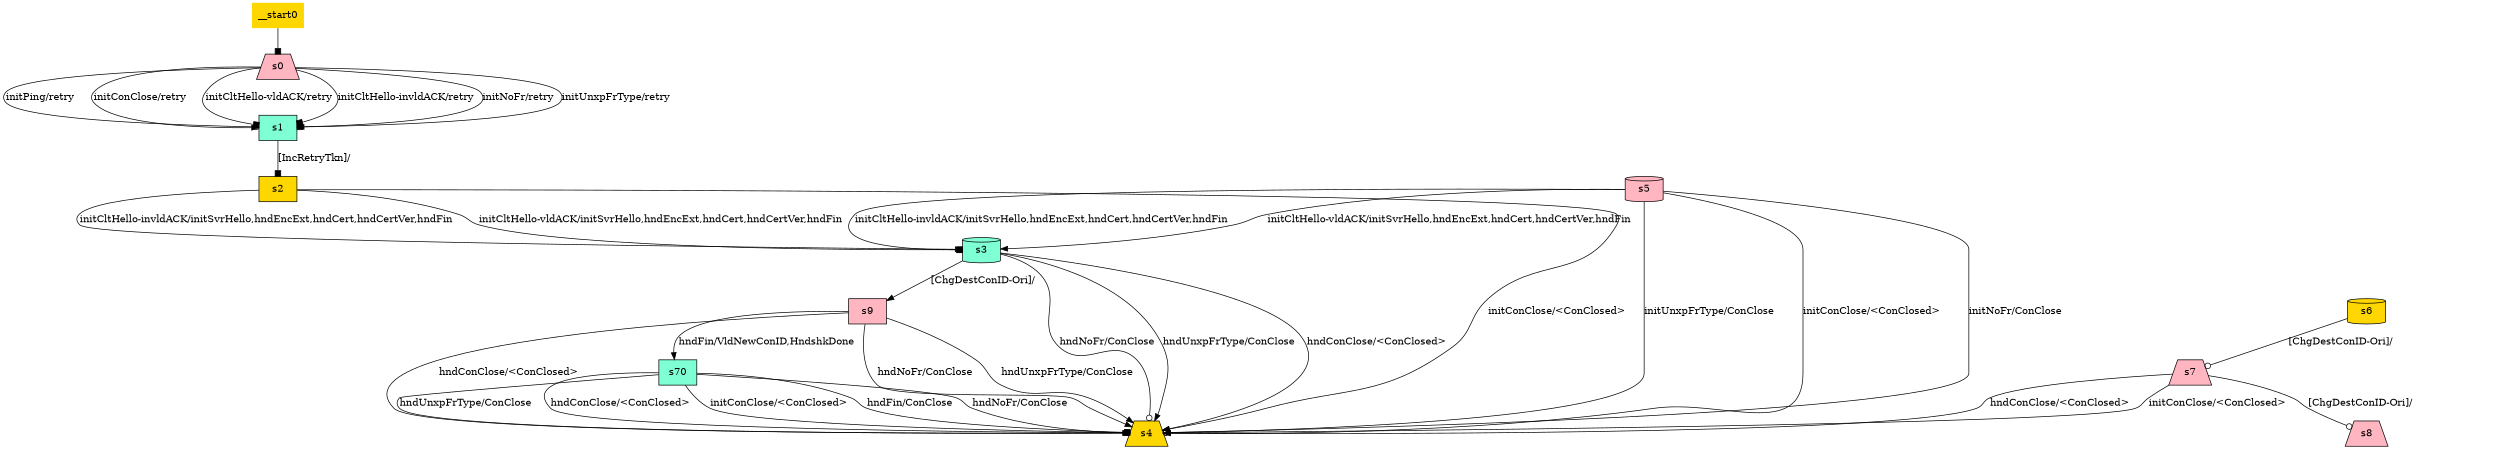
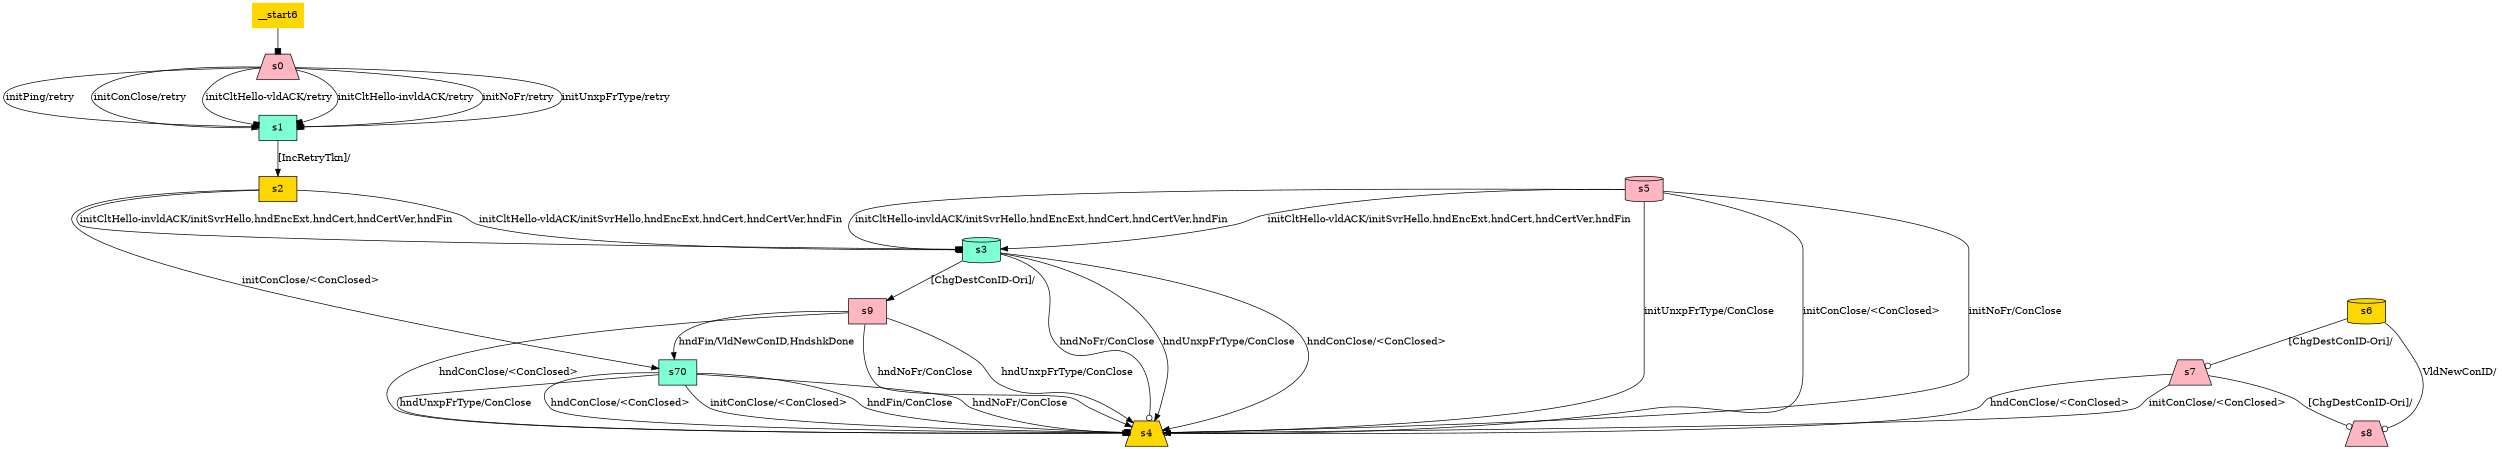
node "__start0": label "__start0" -> "__start6"
edge "s1" -> "s2": arrowhead box -> normal
edge "s2" -> "s4": now "s2" -> "s70"
edge "s6" -> "s8": added, label "VldNewConID/"
